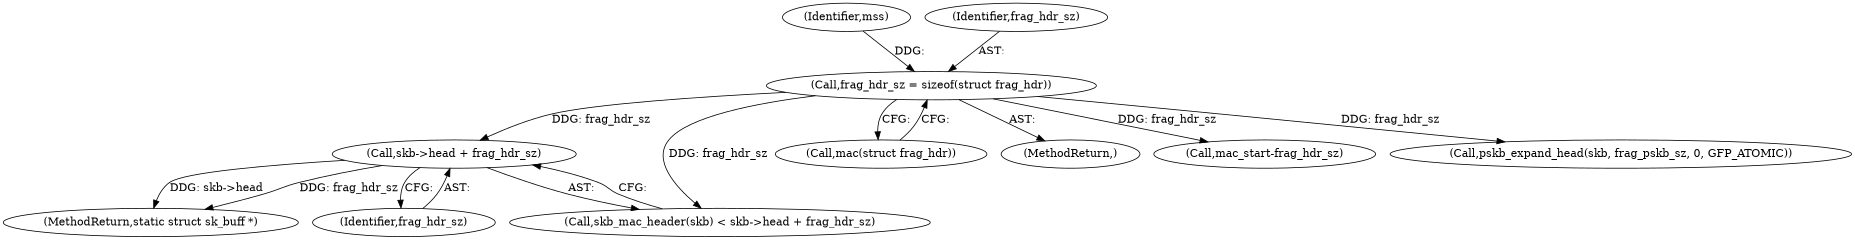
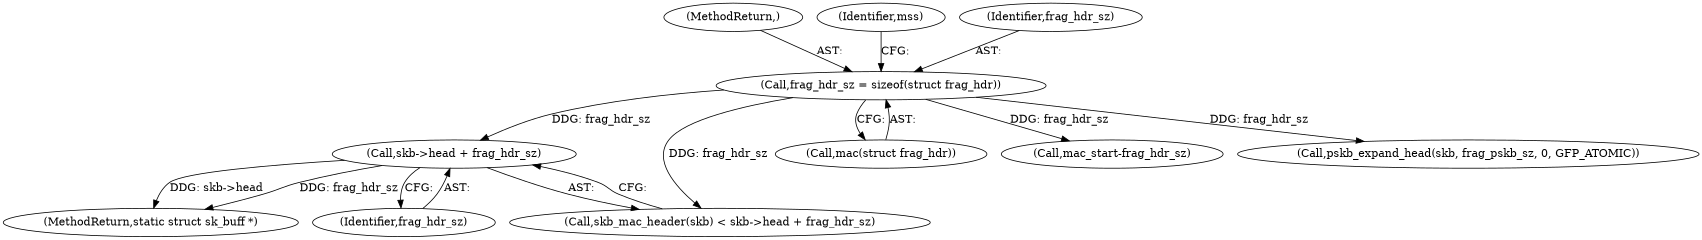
edge "(Identifier,mss)" -> "(Call,frag_hdr_sz = sizeof(struct frag_hdr))": label "DDG: " -> "CFG: "
edge "(Call,frag_hdr_sz = sizeof(struct frag_hdr))" -> "(MethodReturn,)": reversed
edge "(Call,mac(struct frag_hdr))" -> "(Call,frag_hdr_sz = sizeof(struct frag_hdr))": label "CFG: " -> "AST: "
